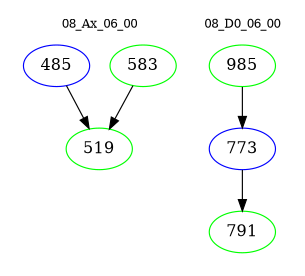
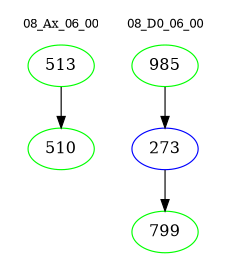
node "485": removed
node "583": label "583" -> "513"
node "519": label "519" -> "510"
node "773": label "773" -> "273"
node "791": label "791" -> "799"
